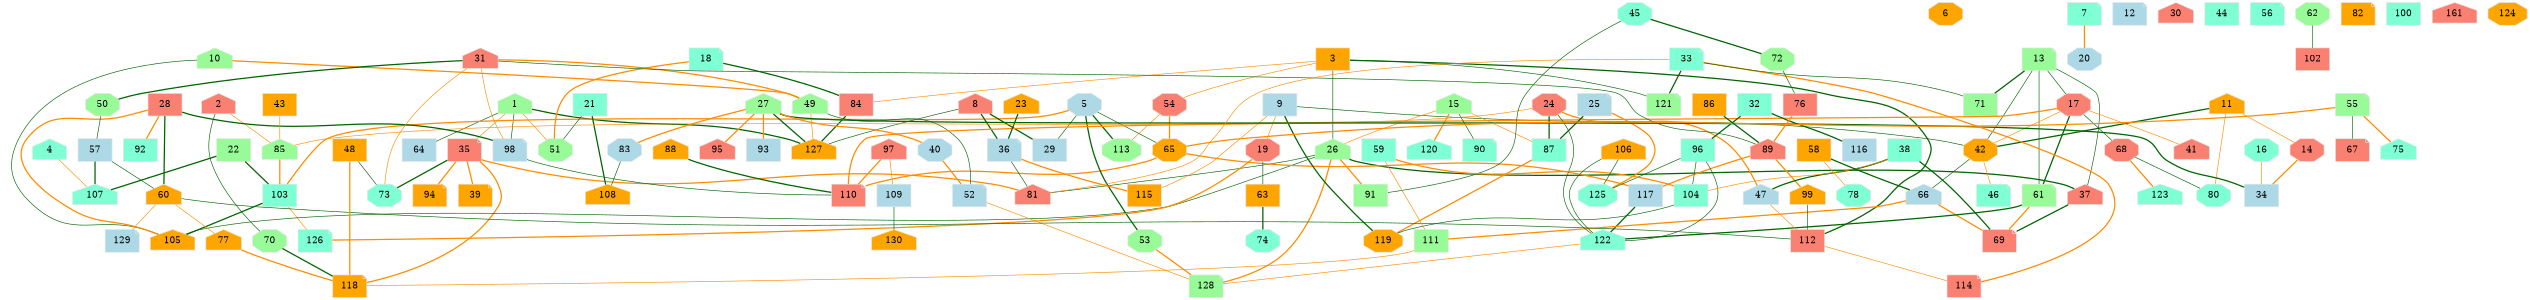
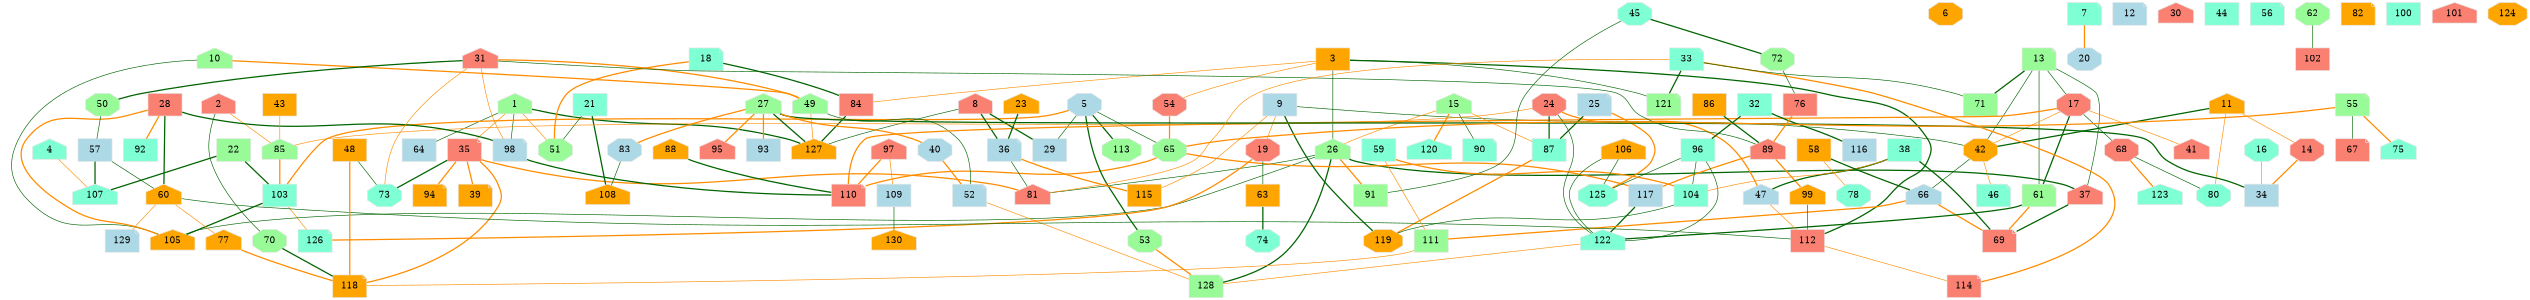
node "161": label "161" -> "101"
edge "54" -- "113": removed
node "65": fillcolor orange -> palegreen
edge "98" -- "110": style solid -> bold
edge "26" -- "128": color darkorange -> darkgreen
